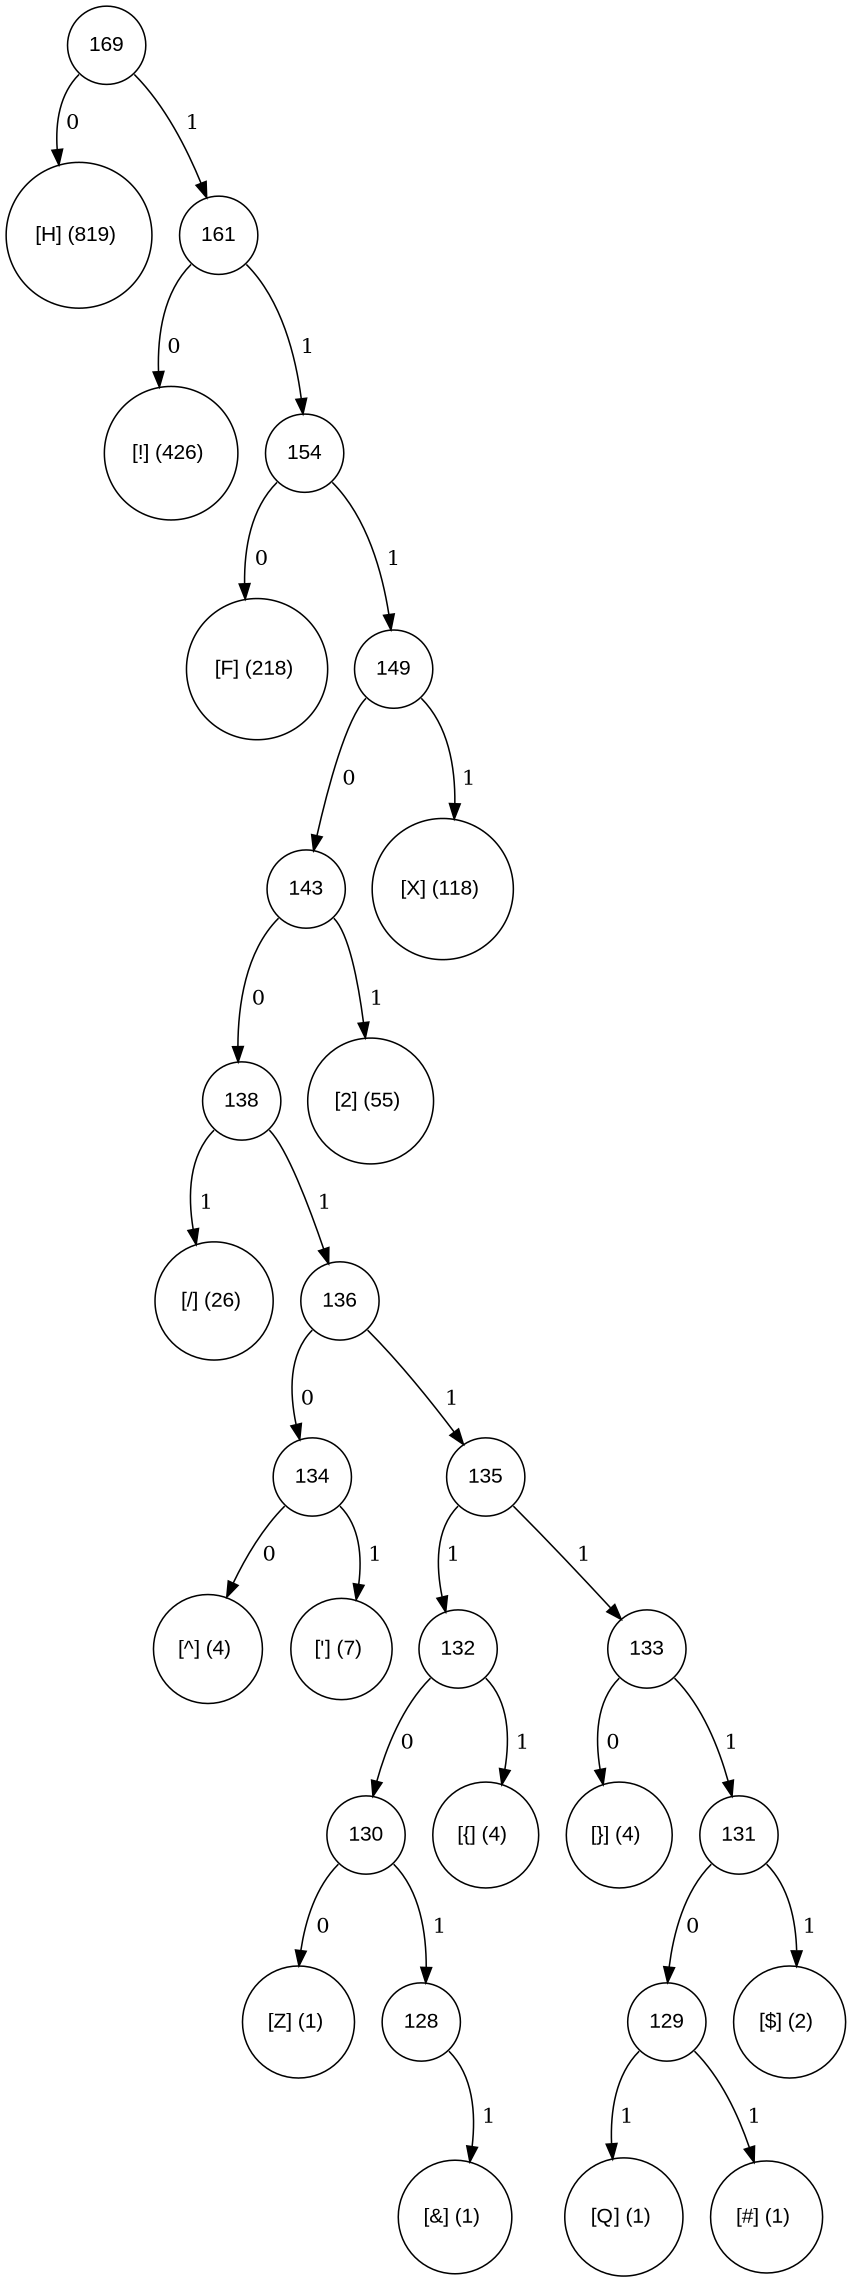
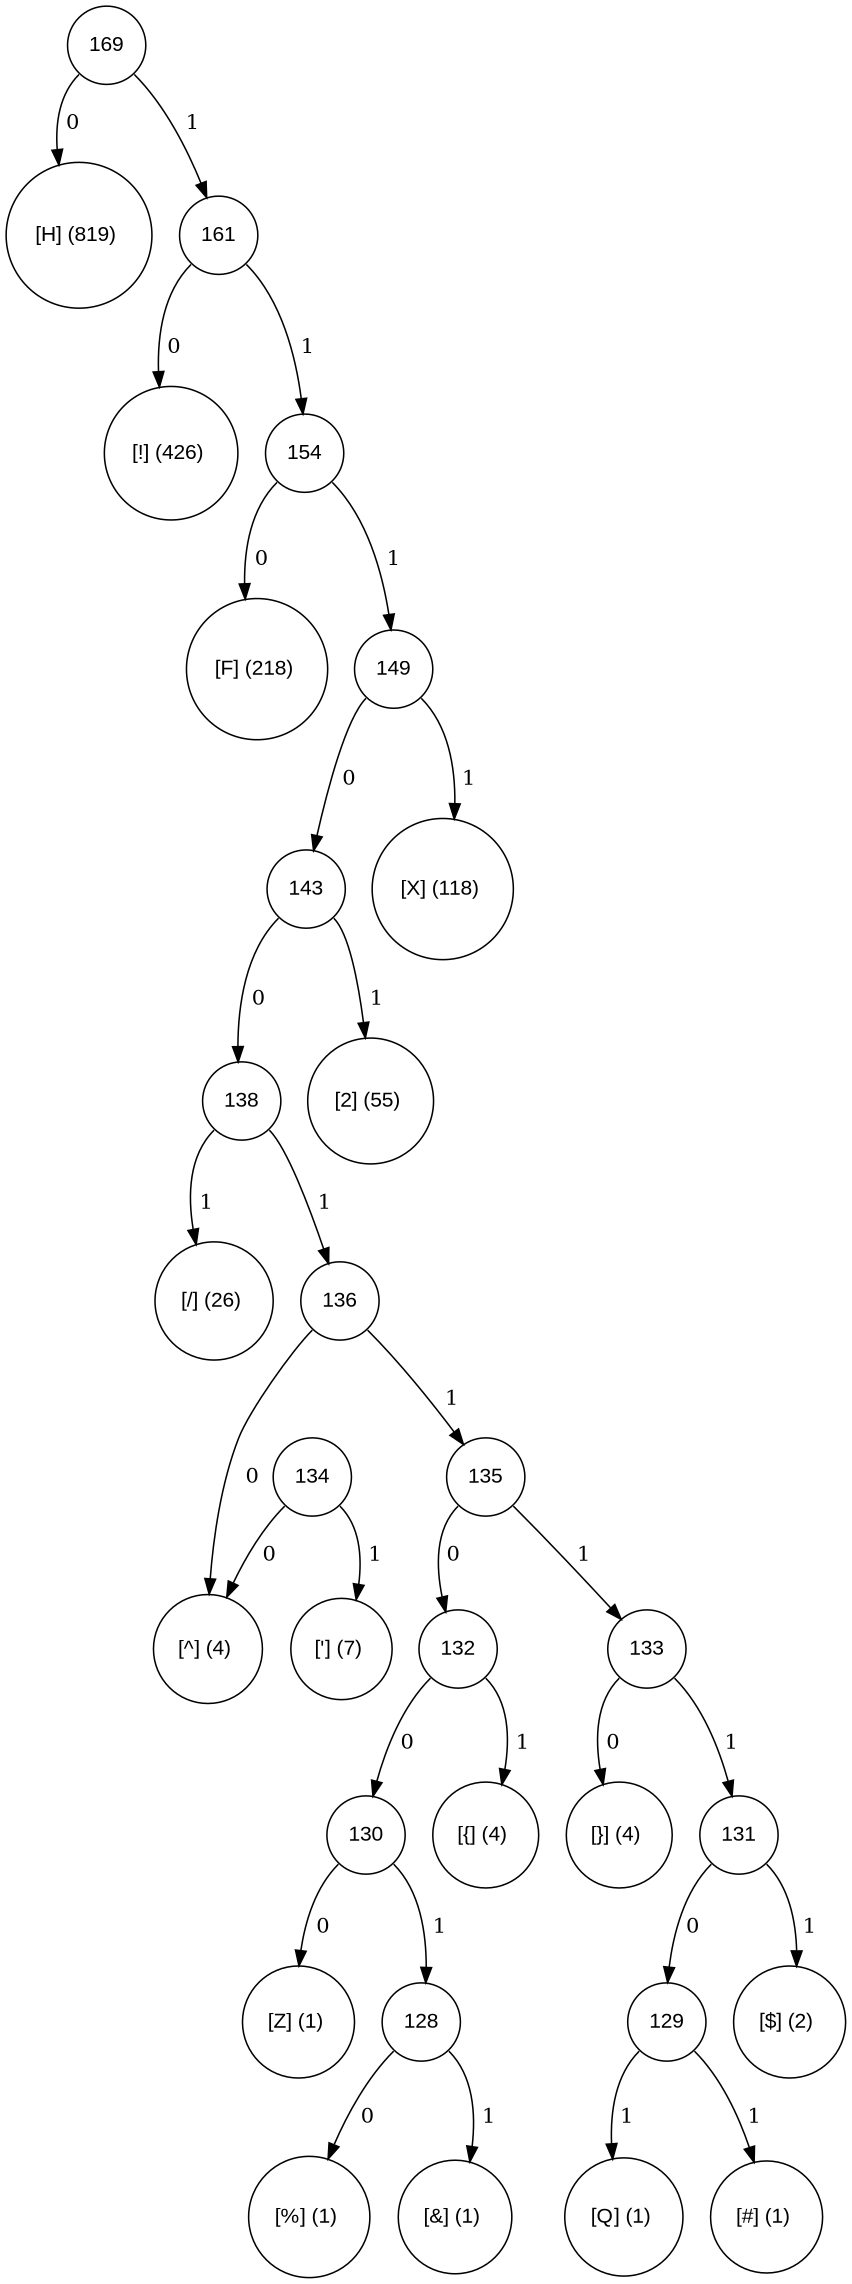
edge "136" -> "134": now "136" -> "[^] (4)"
edge "135" -> "132": label " 1" -> " 0"
node "[%] (1)": added
